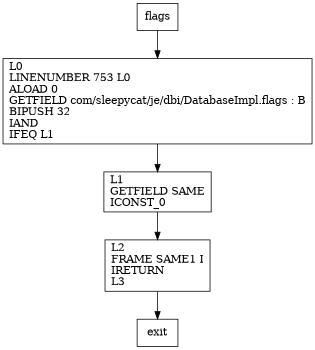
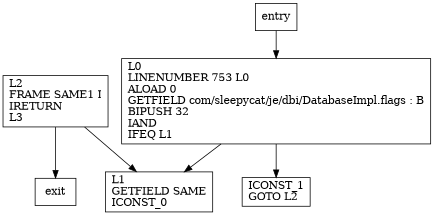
node "flags": label "flags" -> "entry"
node "ICONST_1 GOTO L2": added
edge "L1 GETFIELD SAME ICONST_0" -> "L2 FRAME SAME1 I IRETURN L3": reversed
